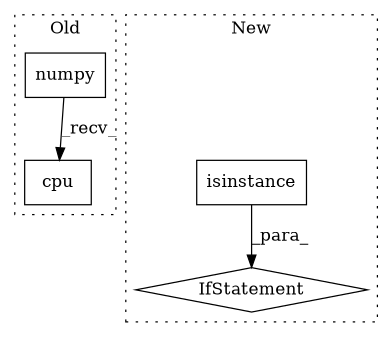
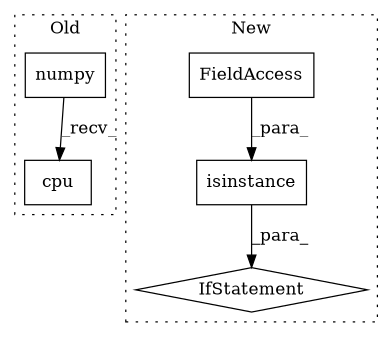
node "FieldAccess": added
